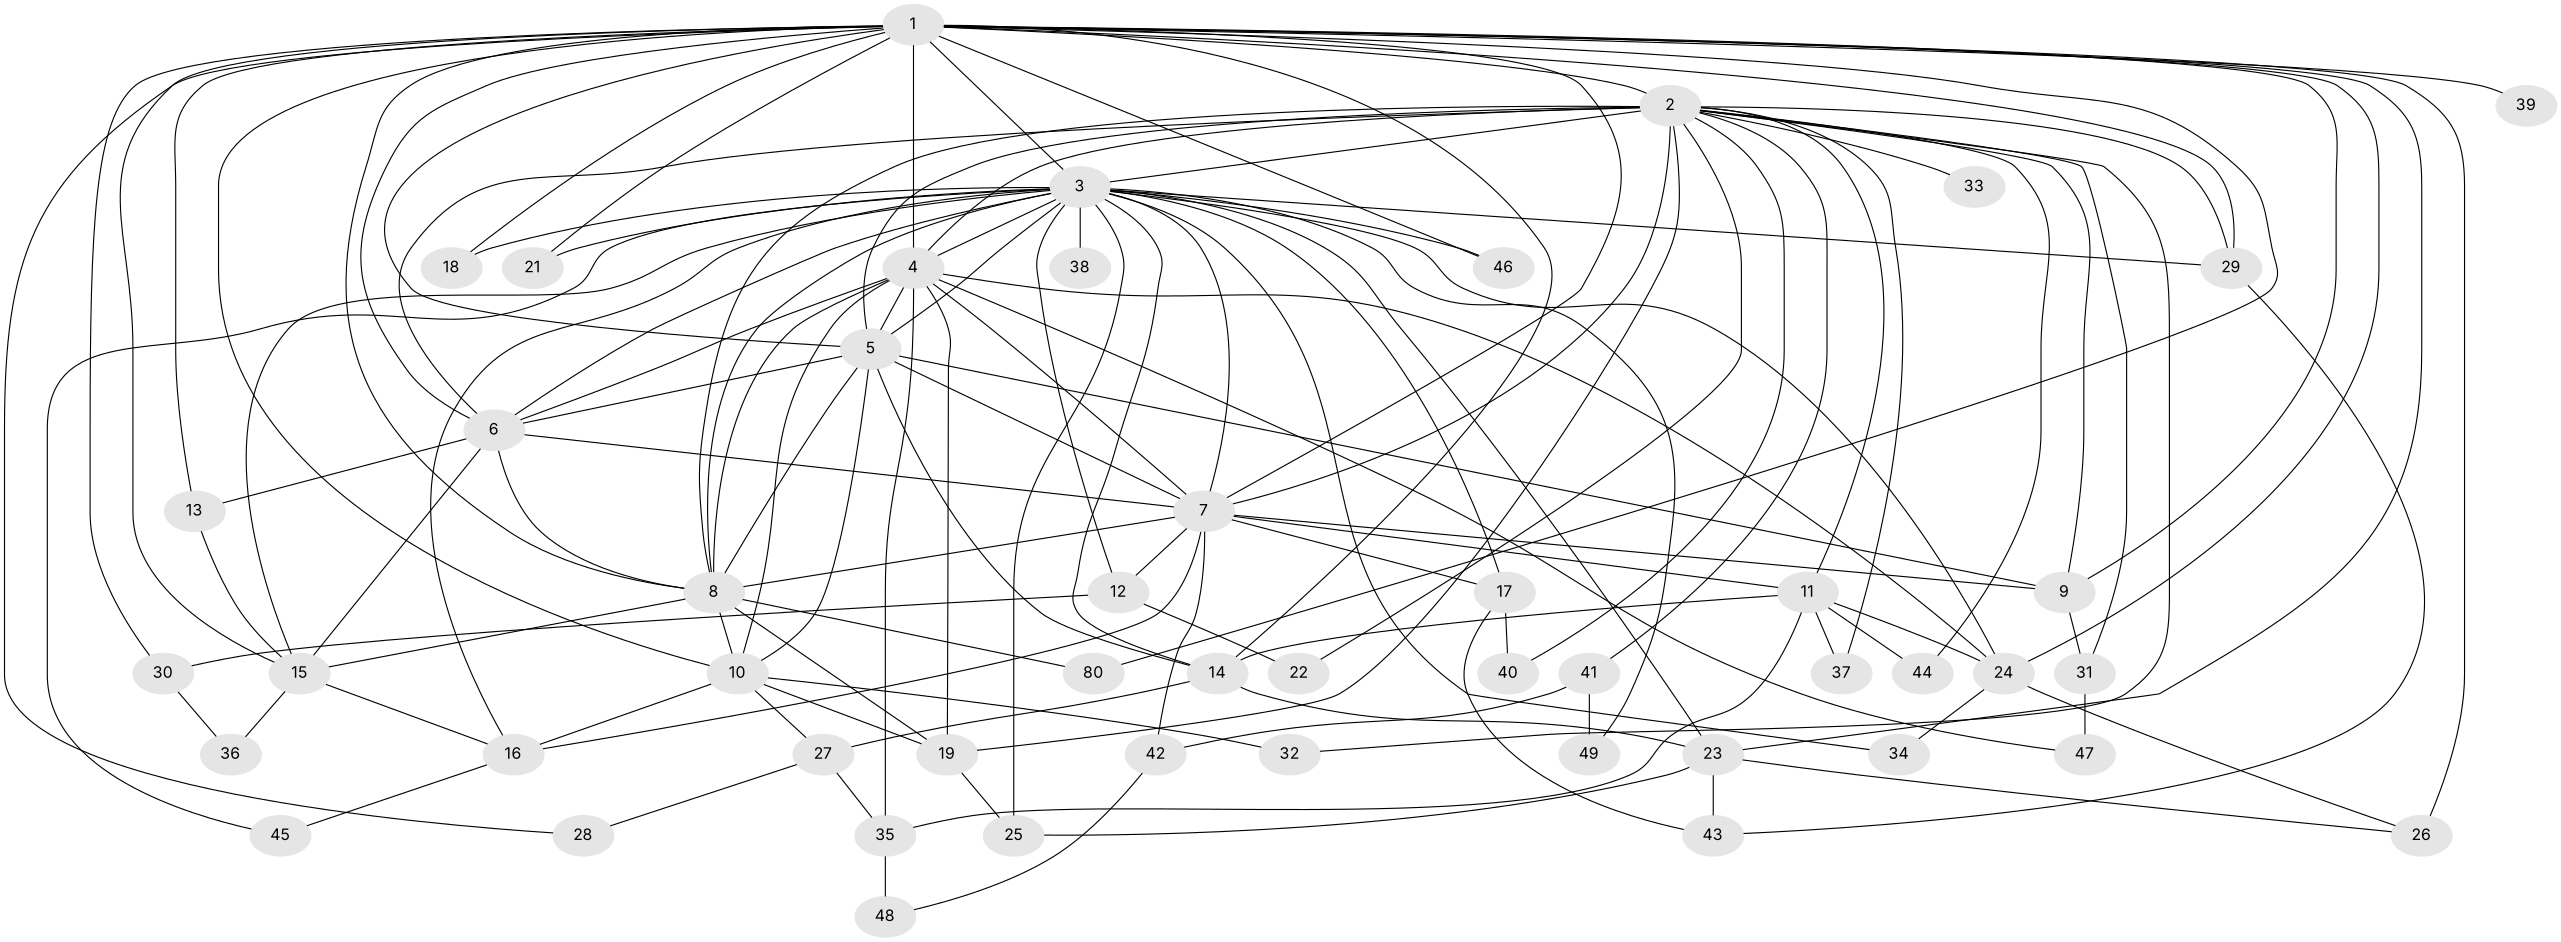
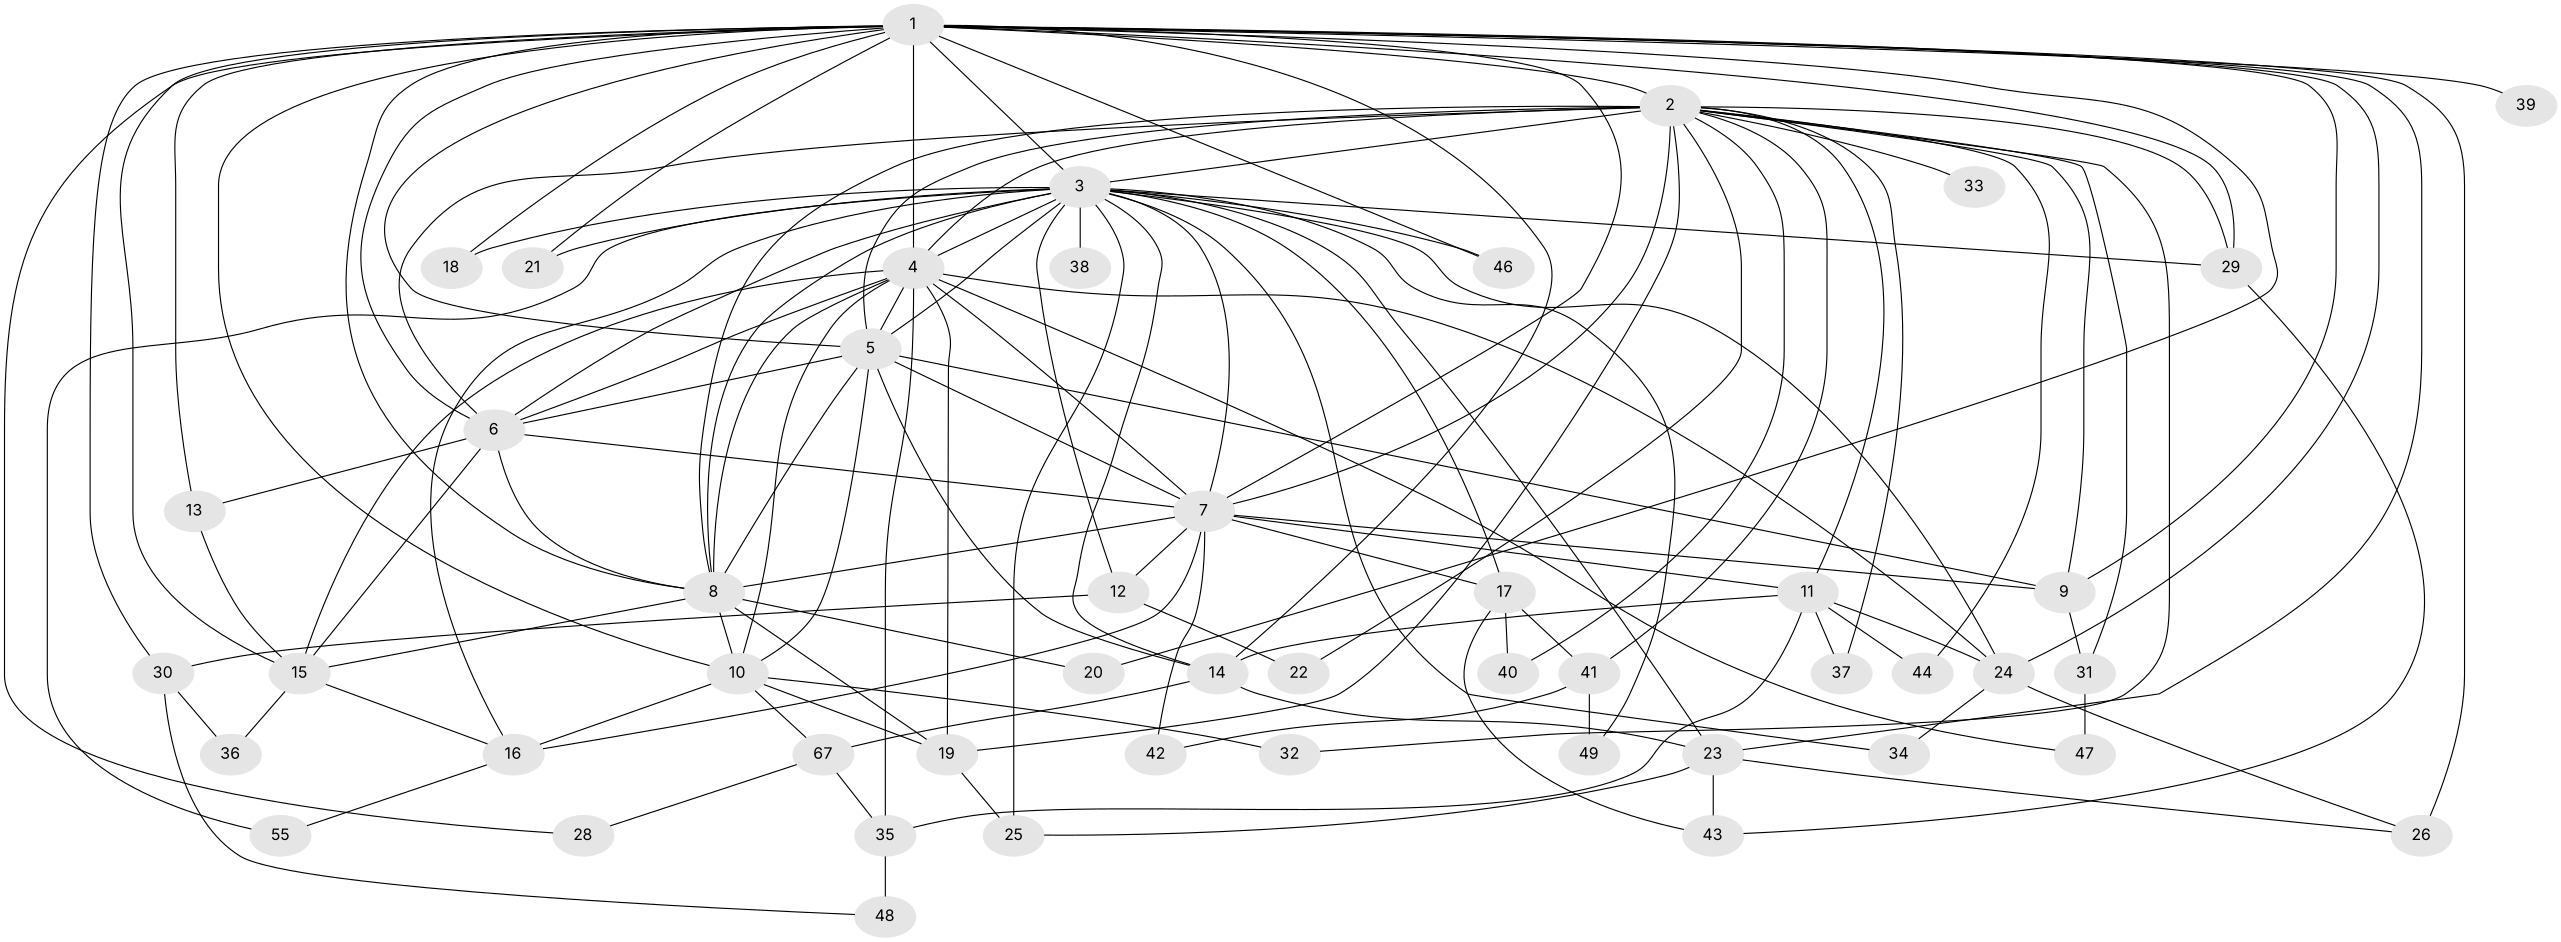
edge "3" -- "15": now "4" -- "15"
edge "17" -- "41": added
node "80": label "80" -> "20"
node "27": label "27" -> "67"
node "45": label "45" -> "55"
edge "42" -- "48": now "30" -- "48"
